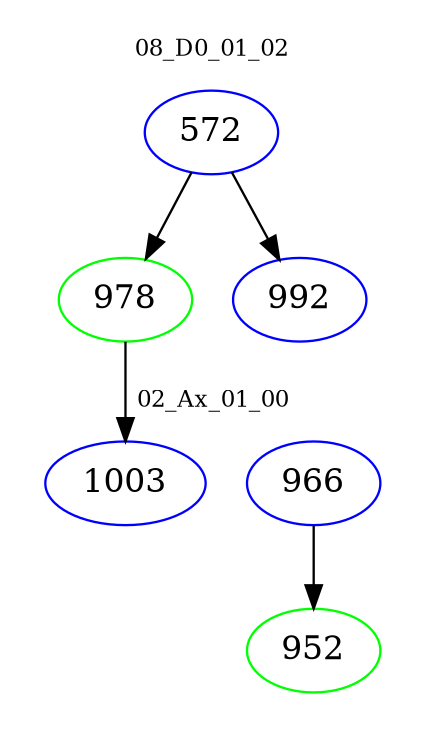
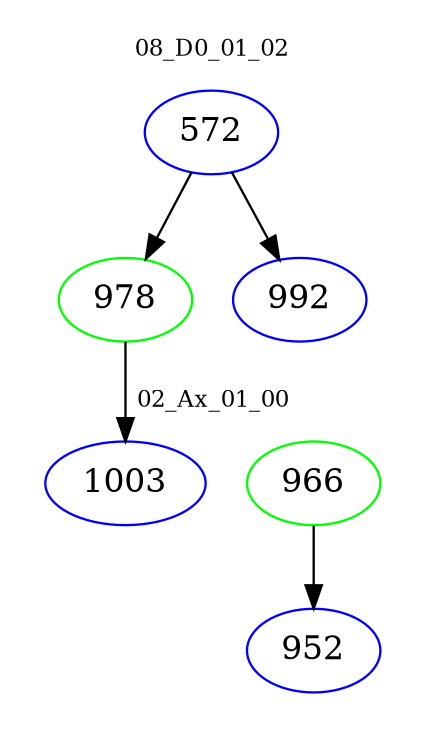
node "966": color blue -> green
node "952": color green -> blue
